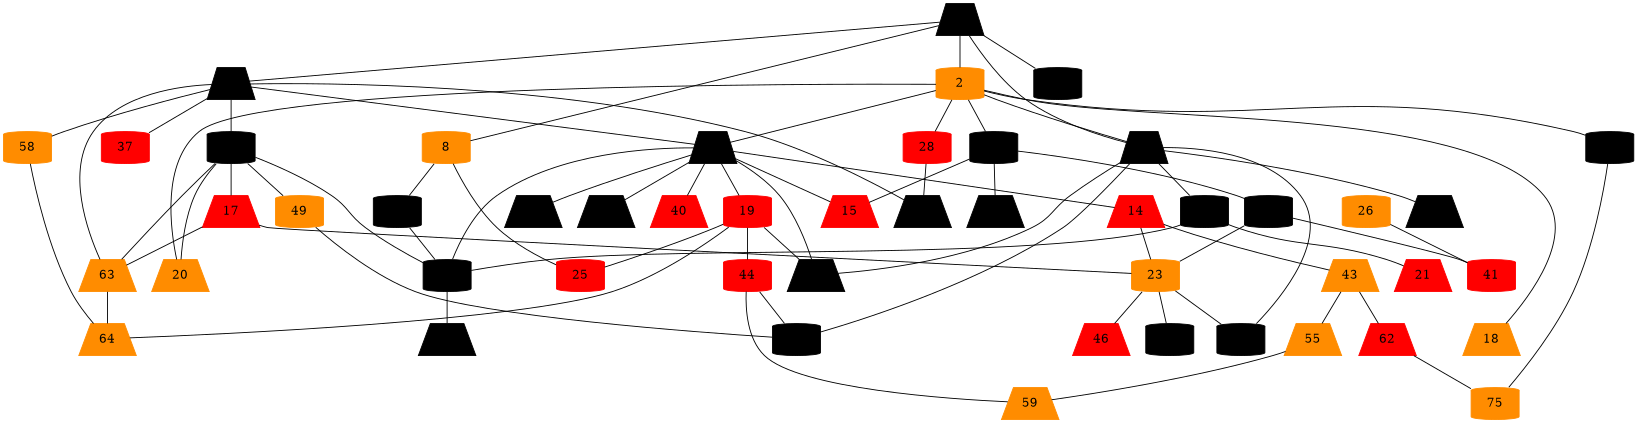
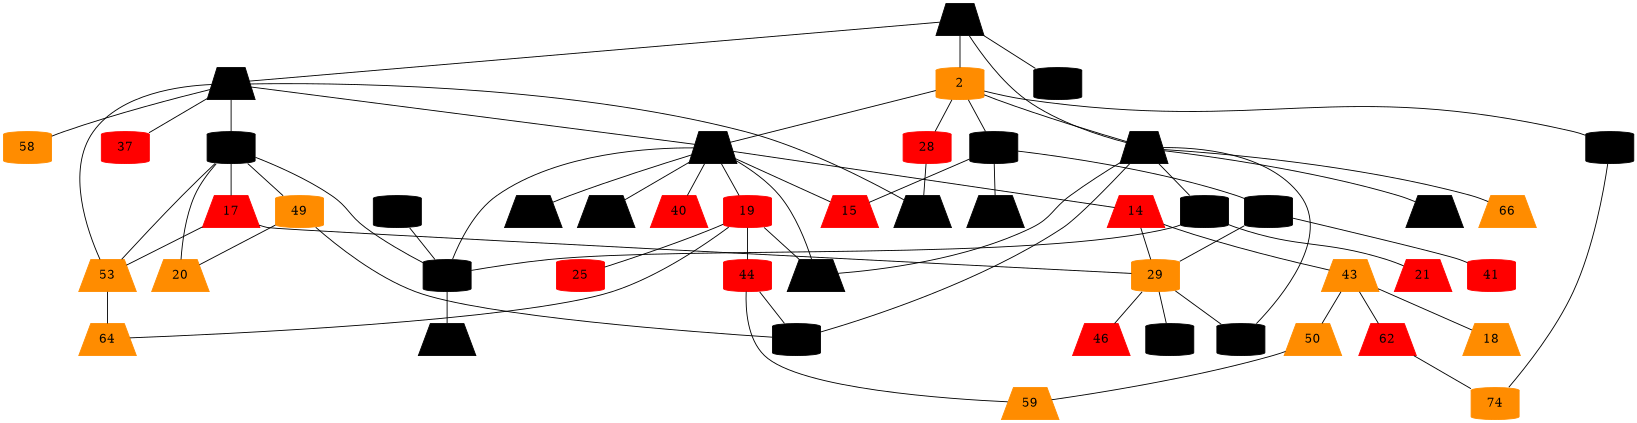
edge "2" -- "20": now "49" -- "20"
edge "2" -- "18": now "43" -- "18"
node "8": removed
node "26": removed
node "66": added
edge "58" -- "64": removed
node "63": label "63" -> "53"
node "23": label "23" -> "29"
node "55": label "55" -> "50"
node "75": label "75" -> "74"
